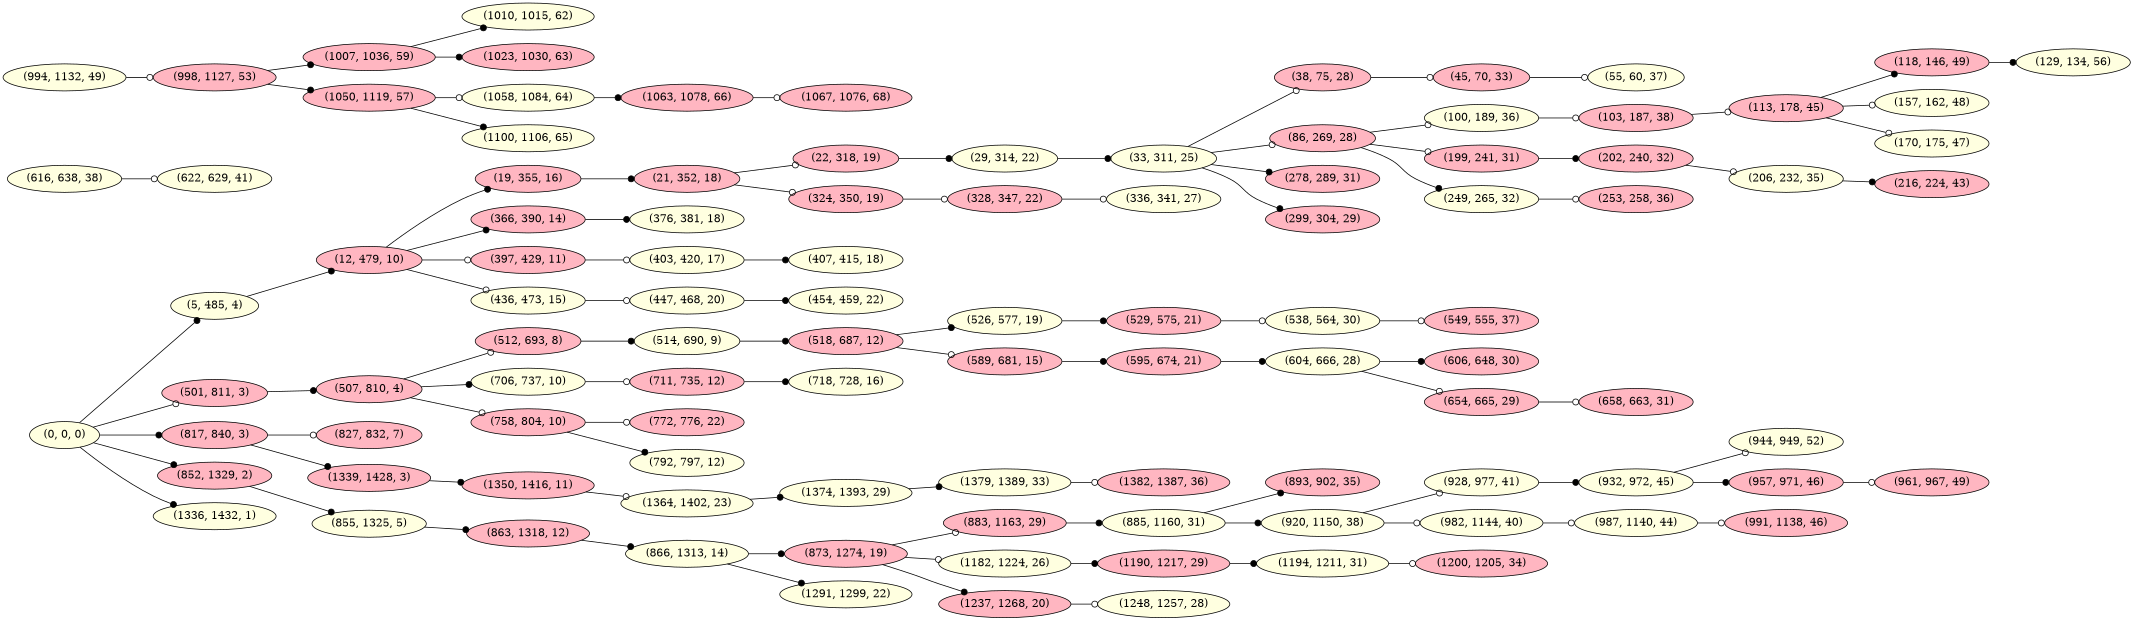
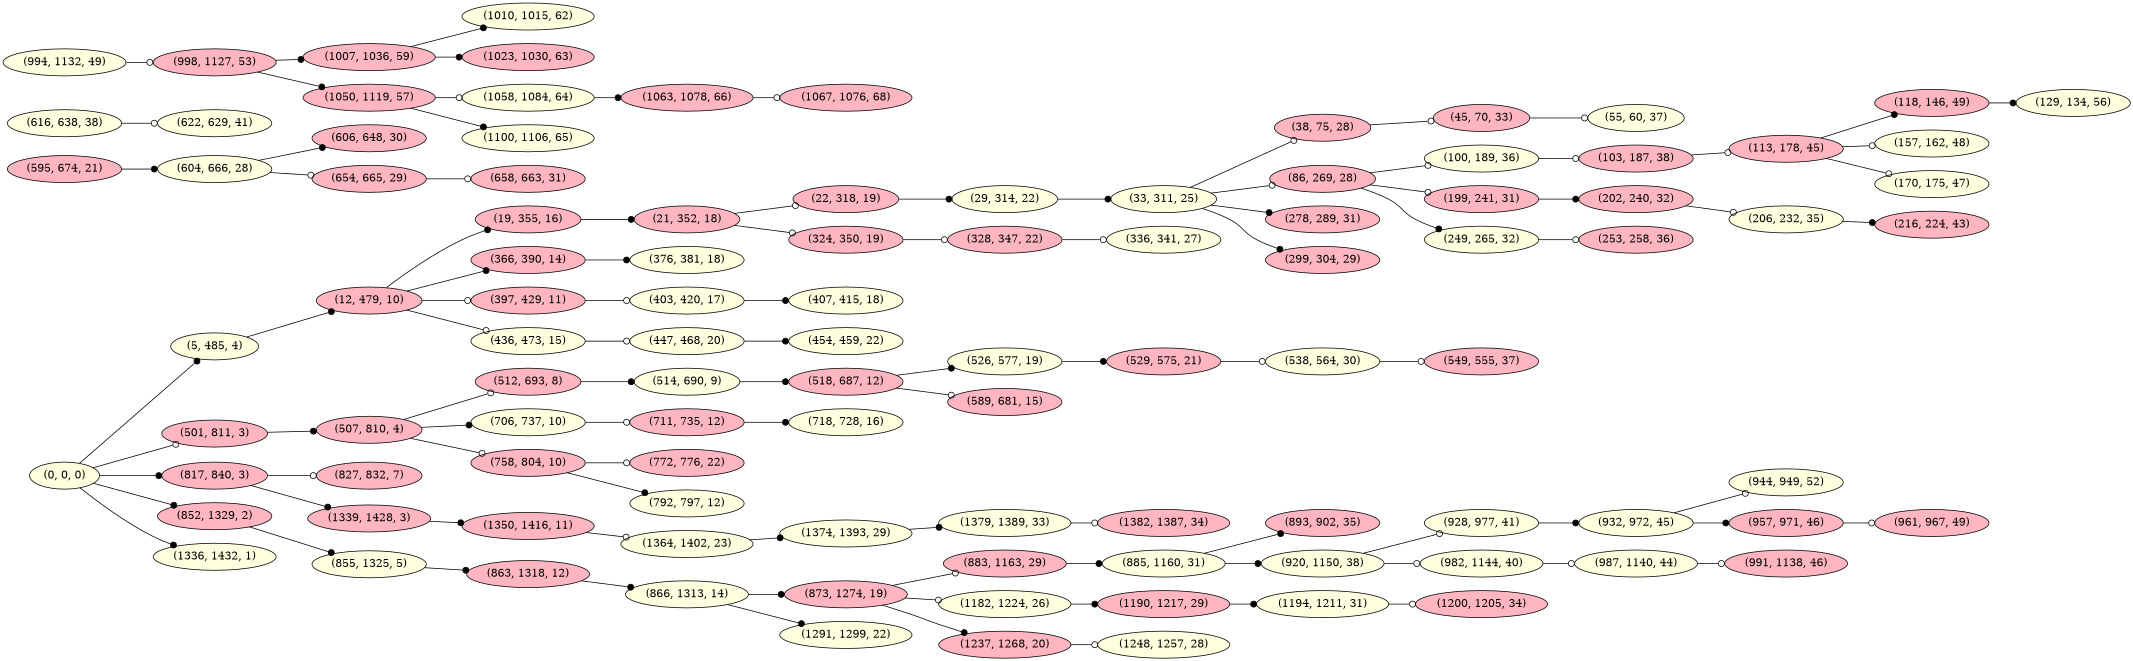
edge "(589, 681, 15)" -> "(595, 674, 21)": removed
node "(1382, 1387, 36)": label "(1382, 1387, 36)" -> "(1382, 1387, 34)"
